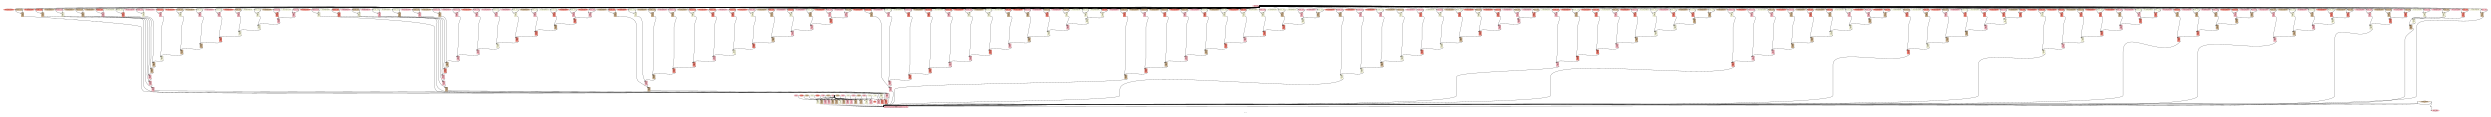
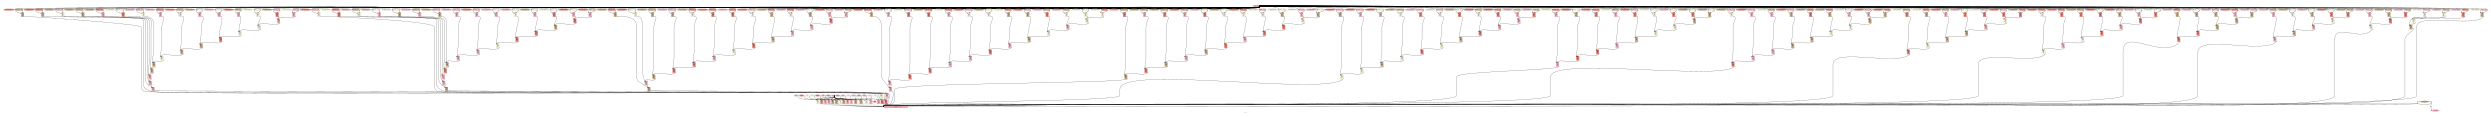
node "4'1011": fillcolor tan -> lightyellow
